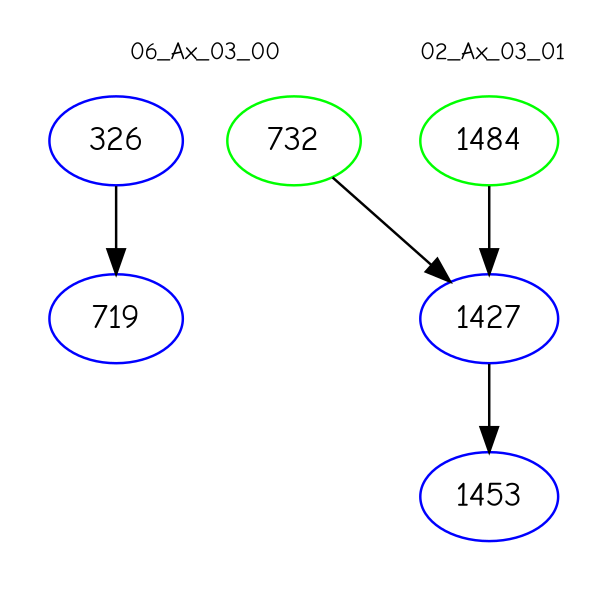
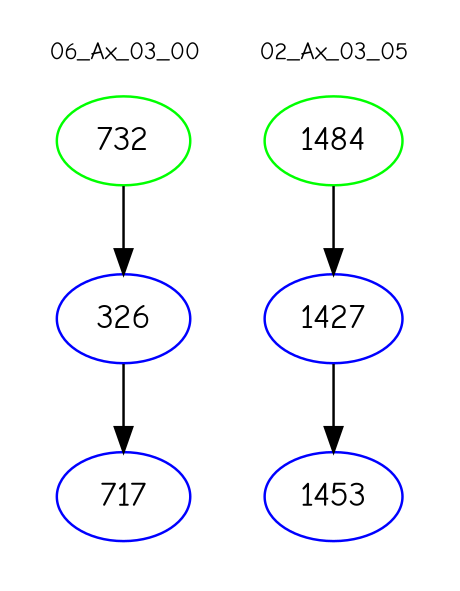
cluster "02_Ax_03_01": label "02_Ax_03_01" -> "02_Ax_03_05"
edge "732" -> "1427": now "732" -> "326"
node "719": label "719" -> "717"
